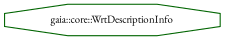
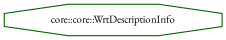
node "gaia::core::WrtDescriptionInfo": label "gaia::core::WrtDescriptionInfo" -> "core::core::WrtDescriptionInfo"
